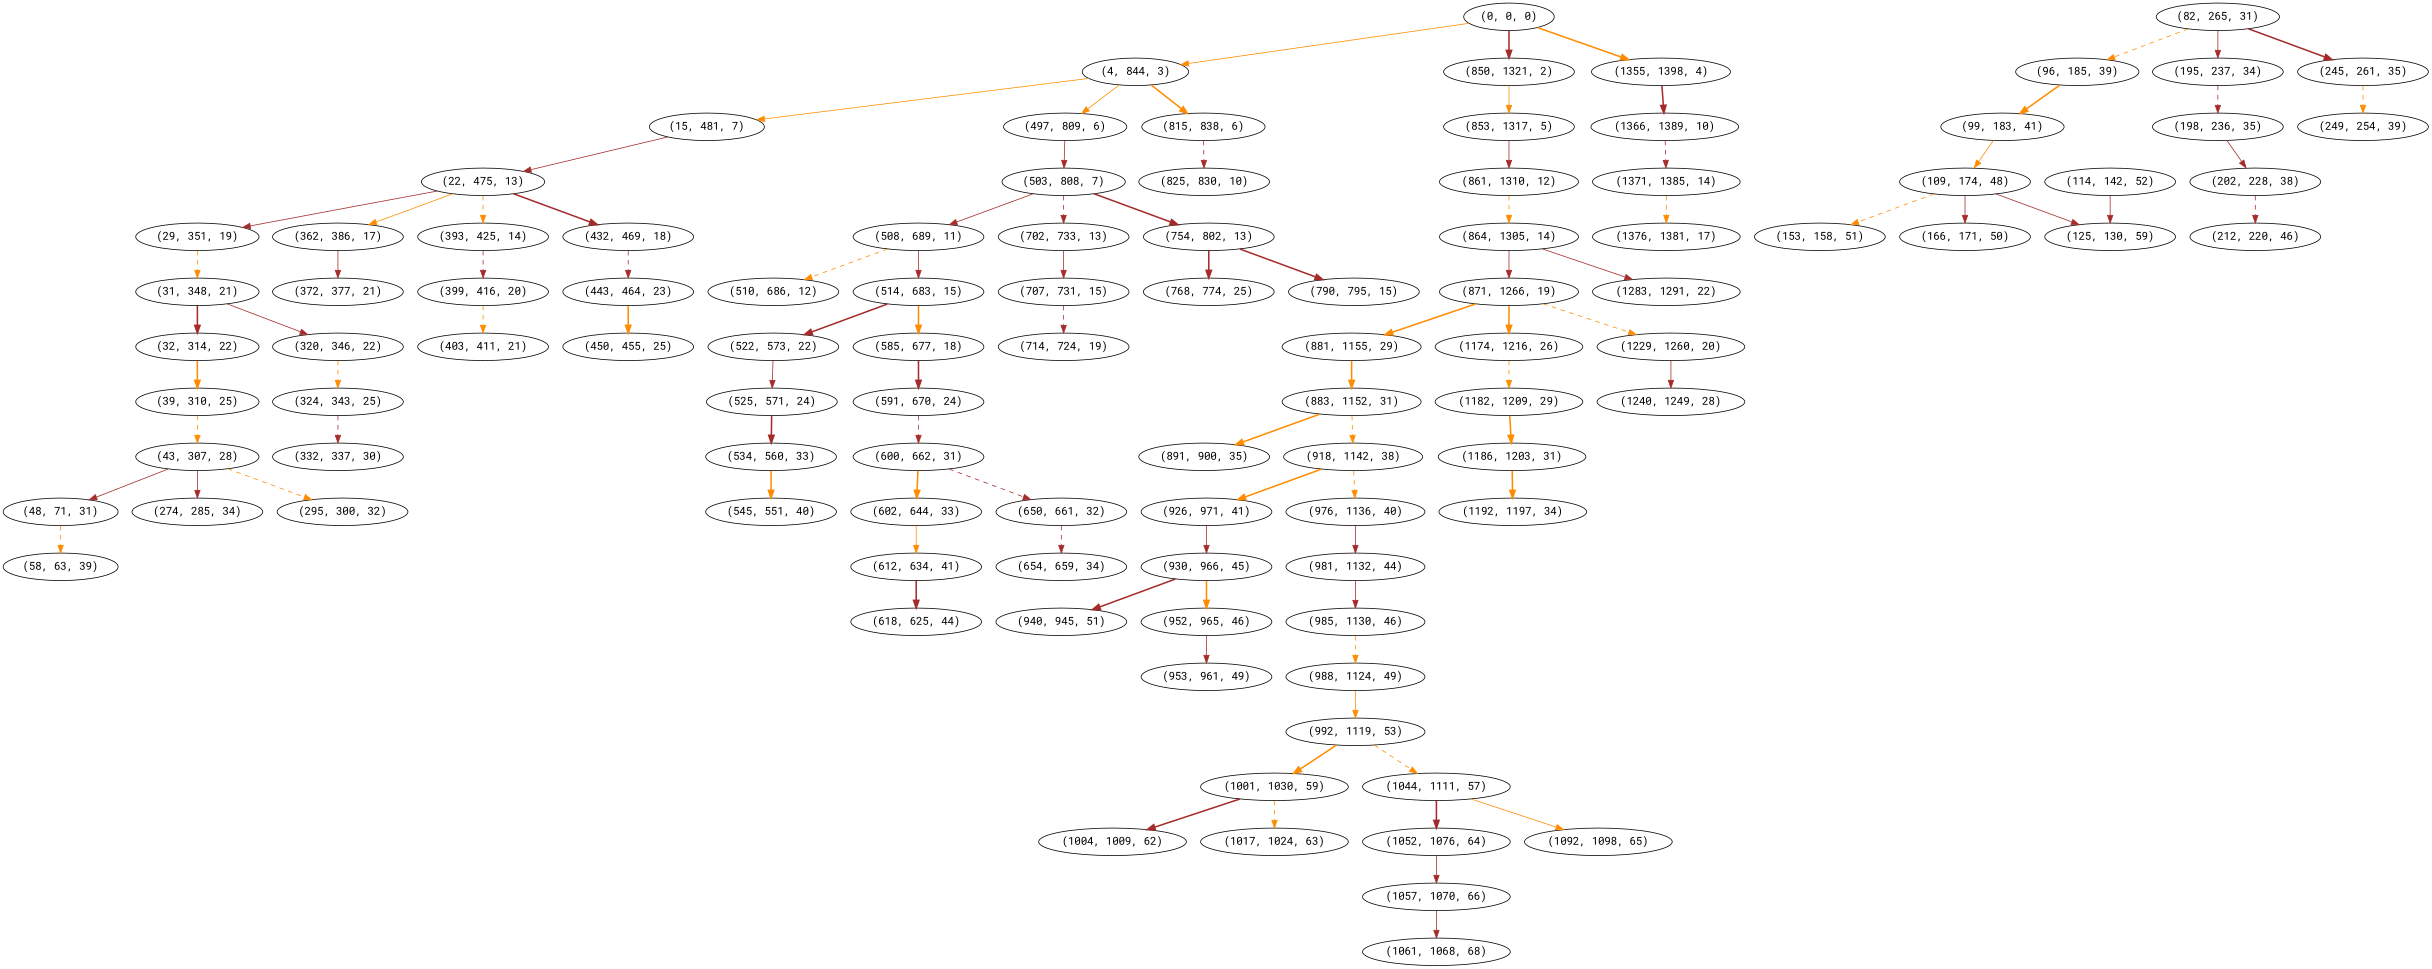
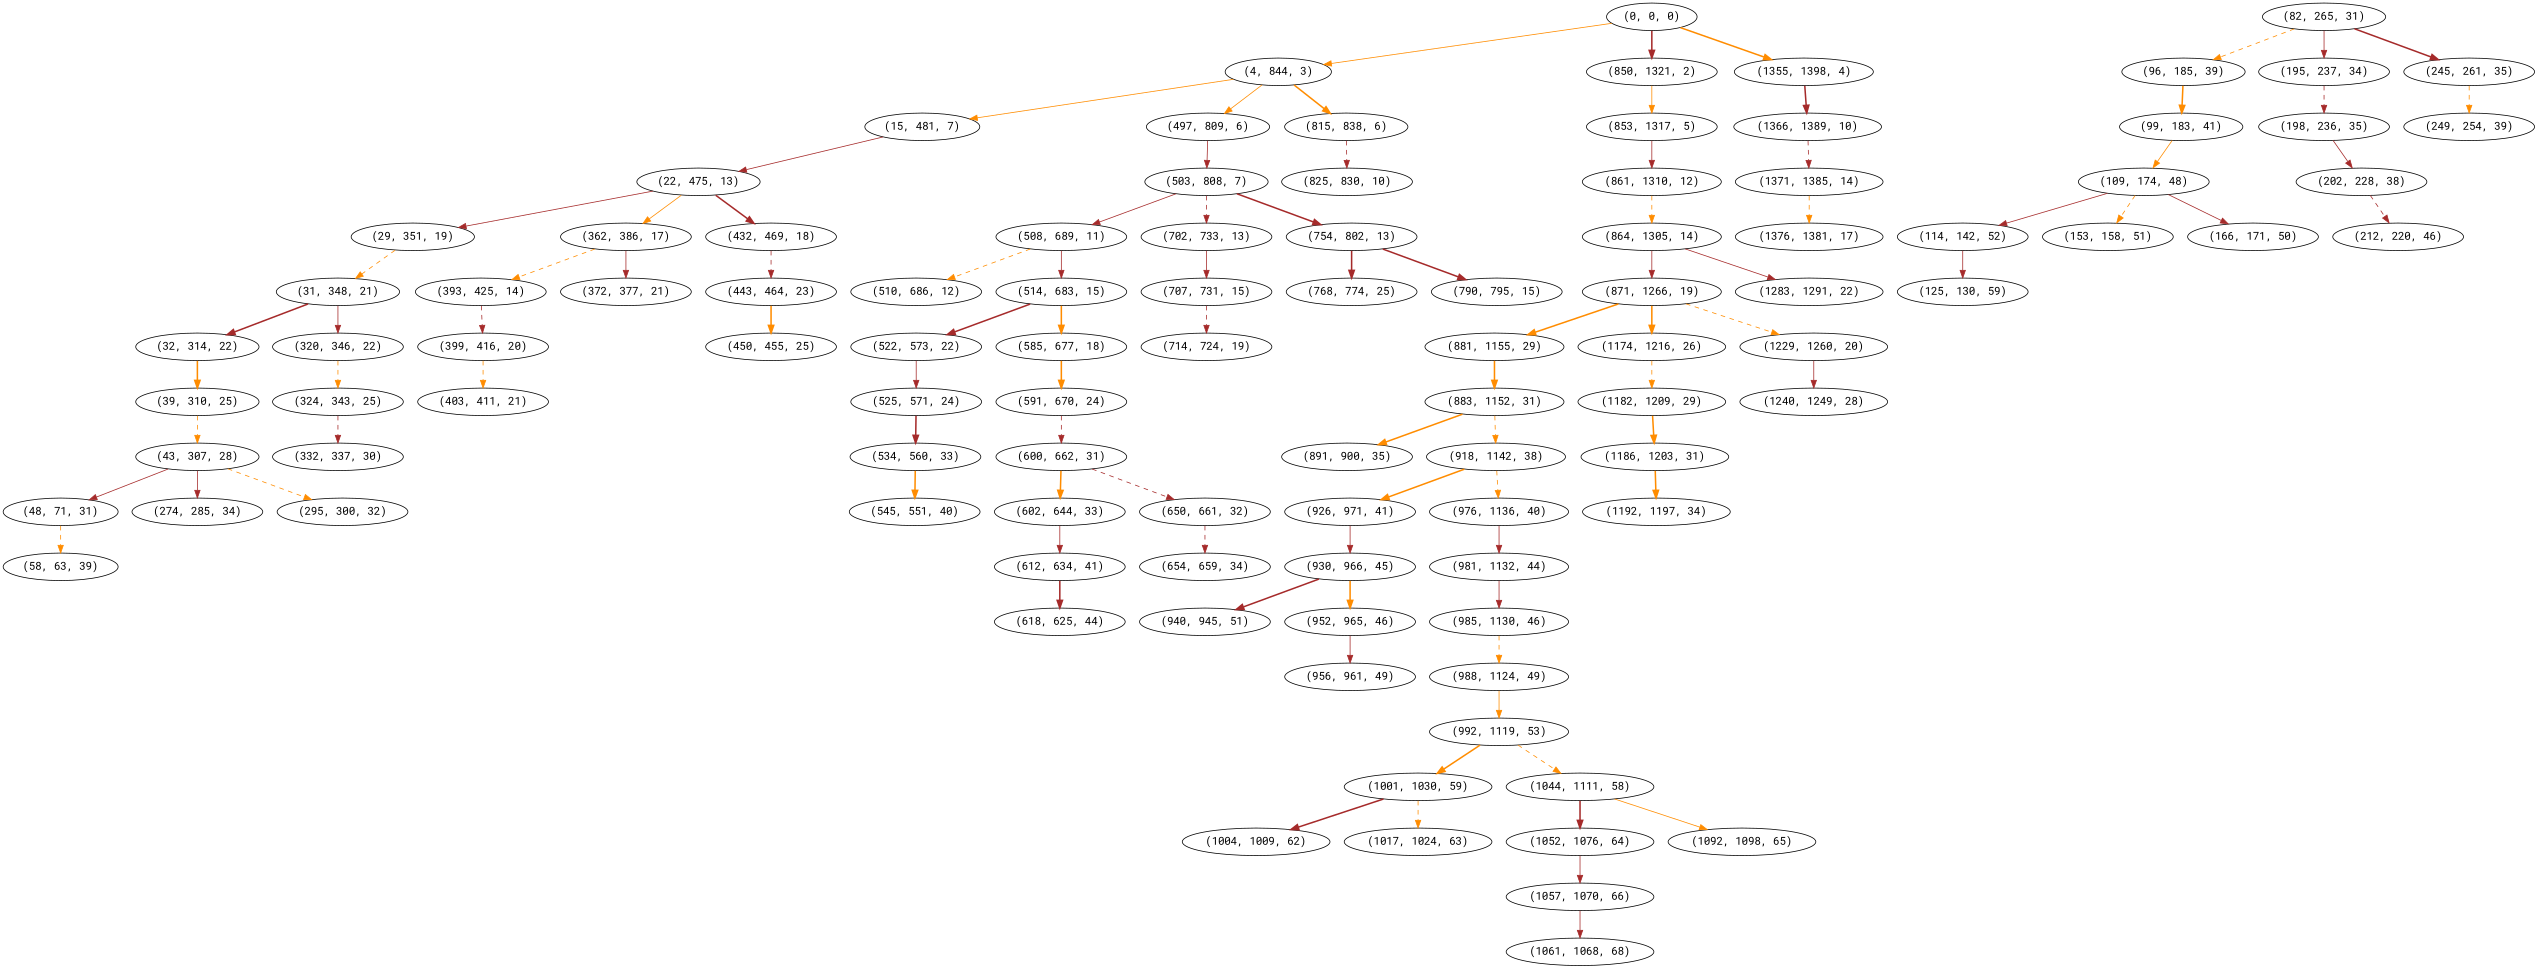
edge "(22, 475, 13)" -> "(393, 425, 14)": now "(362, 386, 17)" -> "(393, 425, 14)"
edge "(109, 174, 48)" -> "(125, 130, 59)": now "(109, 174, 48)" -> "(114, 142, 52)"
edge "(585, 677, 18)" -> "(591, 670, 24)": color brown -> darkorange
edge "(602, 644, 33)" -> "(612, 634, 41)": color darkorange -> brown
node "(953, 961, 49)": label "(953, 961, 49)" -> "(956, 961, 49)"
node "(1044, 1111, 57)": label "(1044, 1111, 57)" -> "(1044, 1111, 58)"
